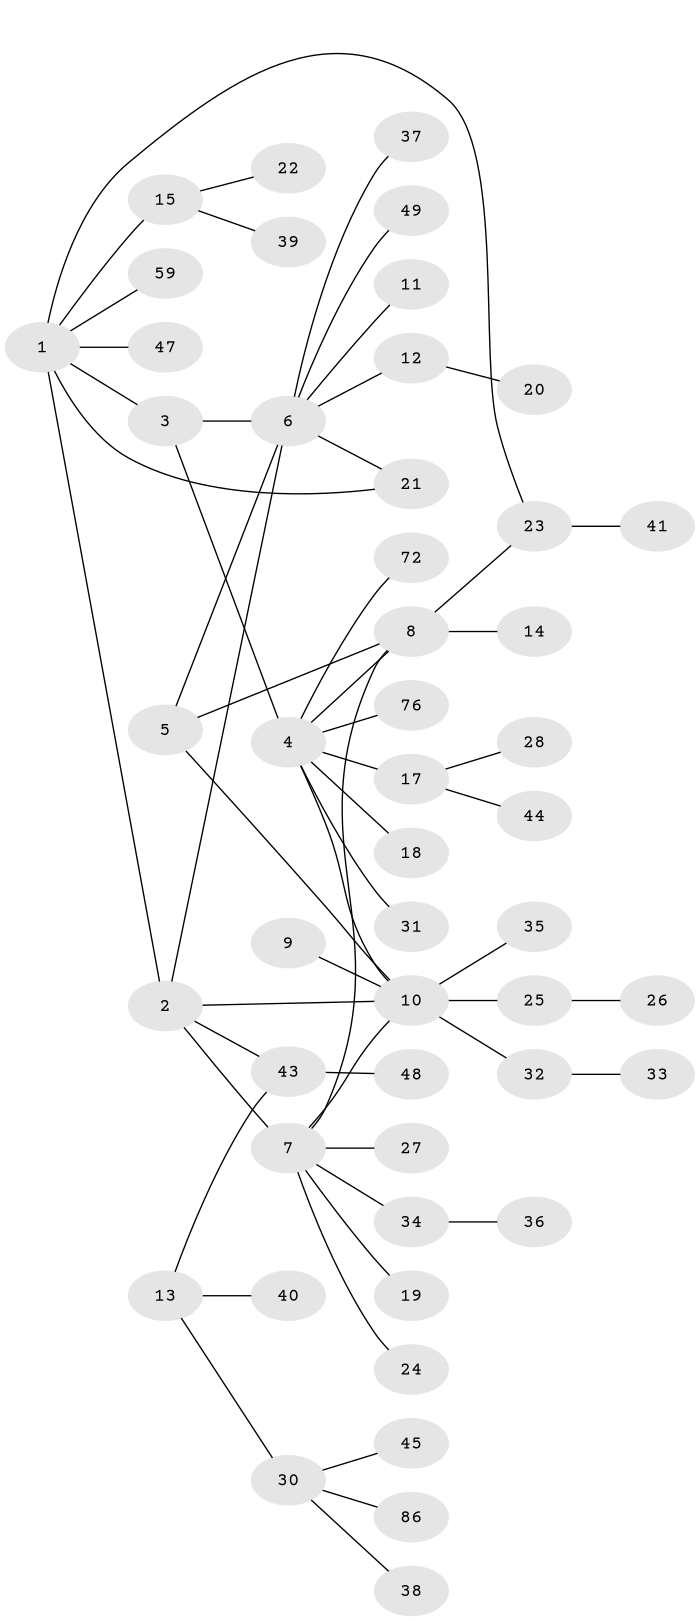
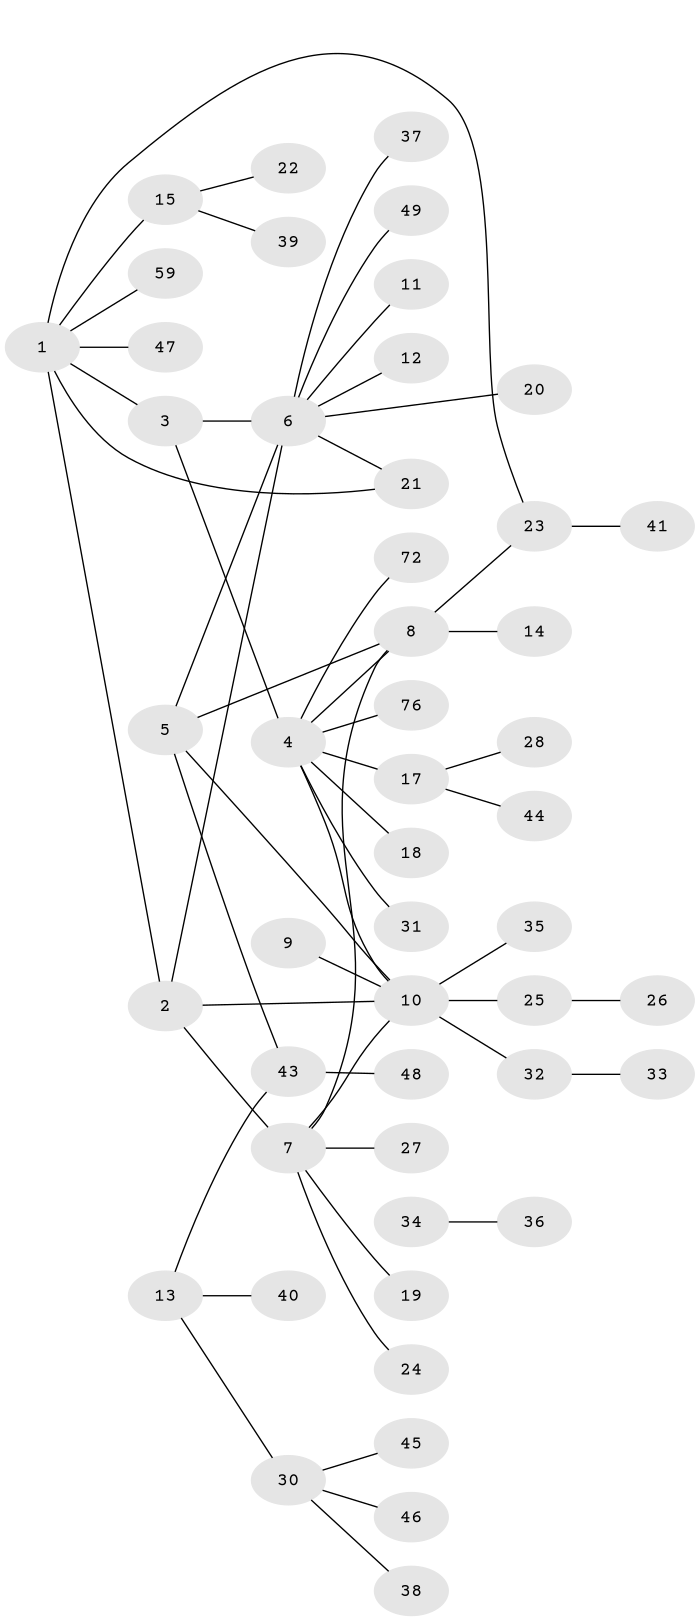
edge "12" -- "20": now "6" -- "20"
edge "2" -- "43": now "5" -- "43"
edge "7" -- "34": removed
node "86": label "86" -> "46"
